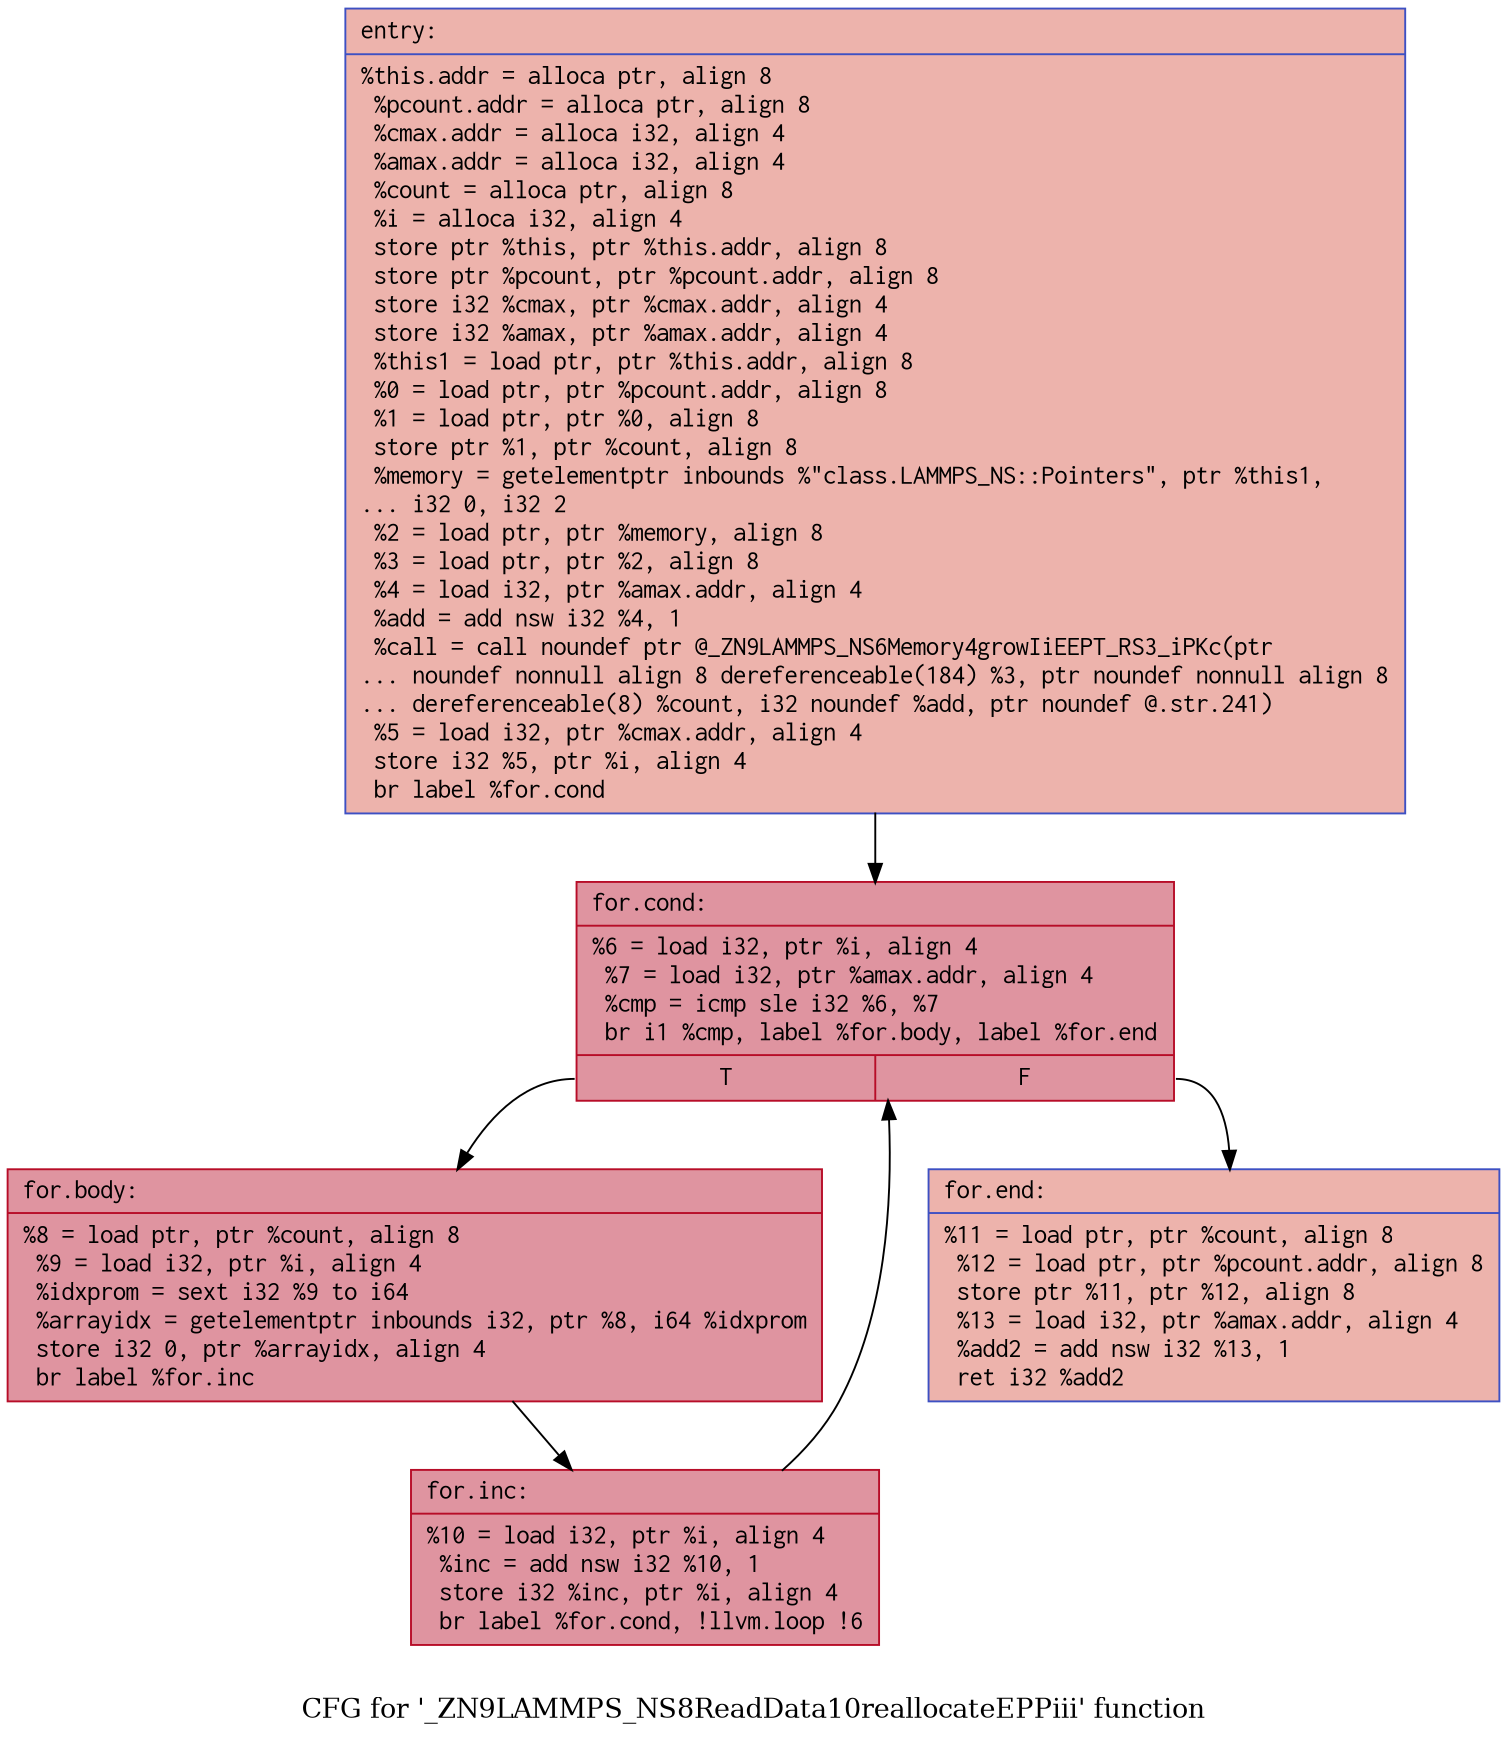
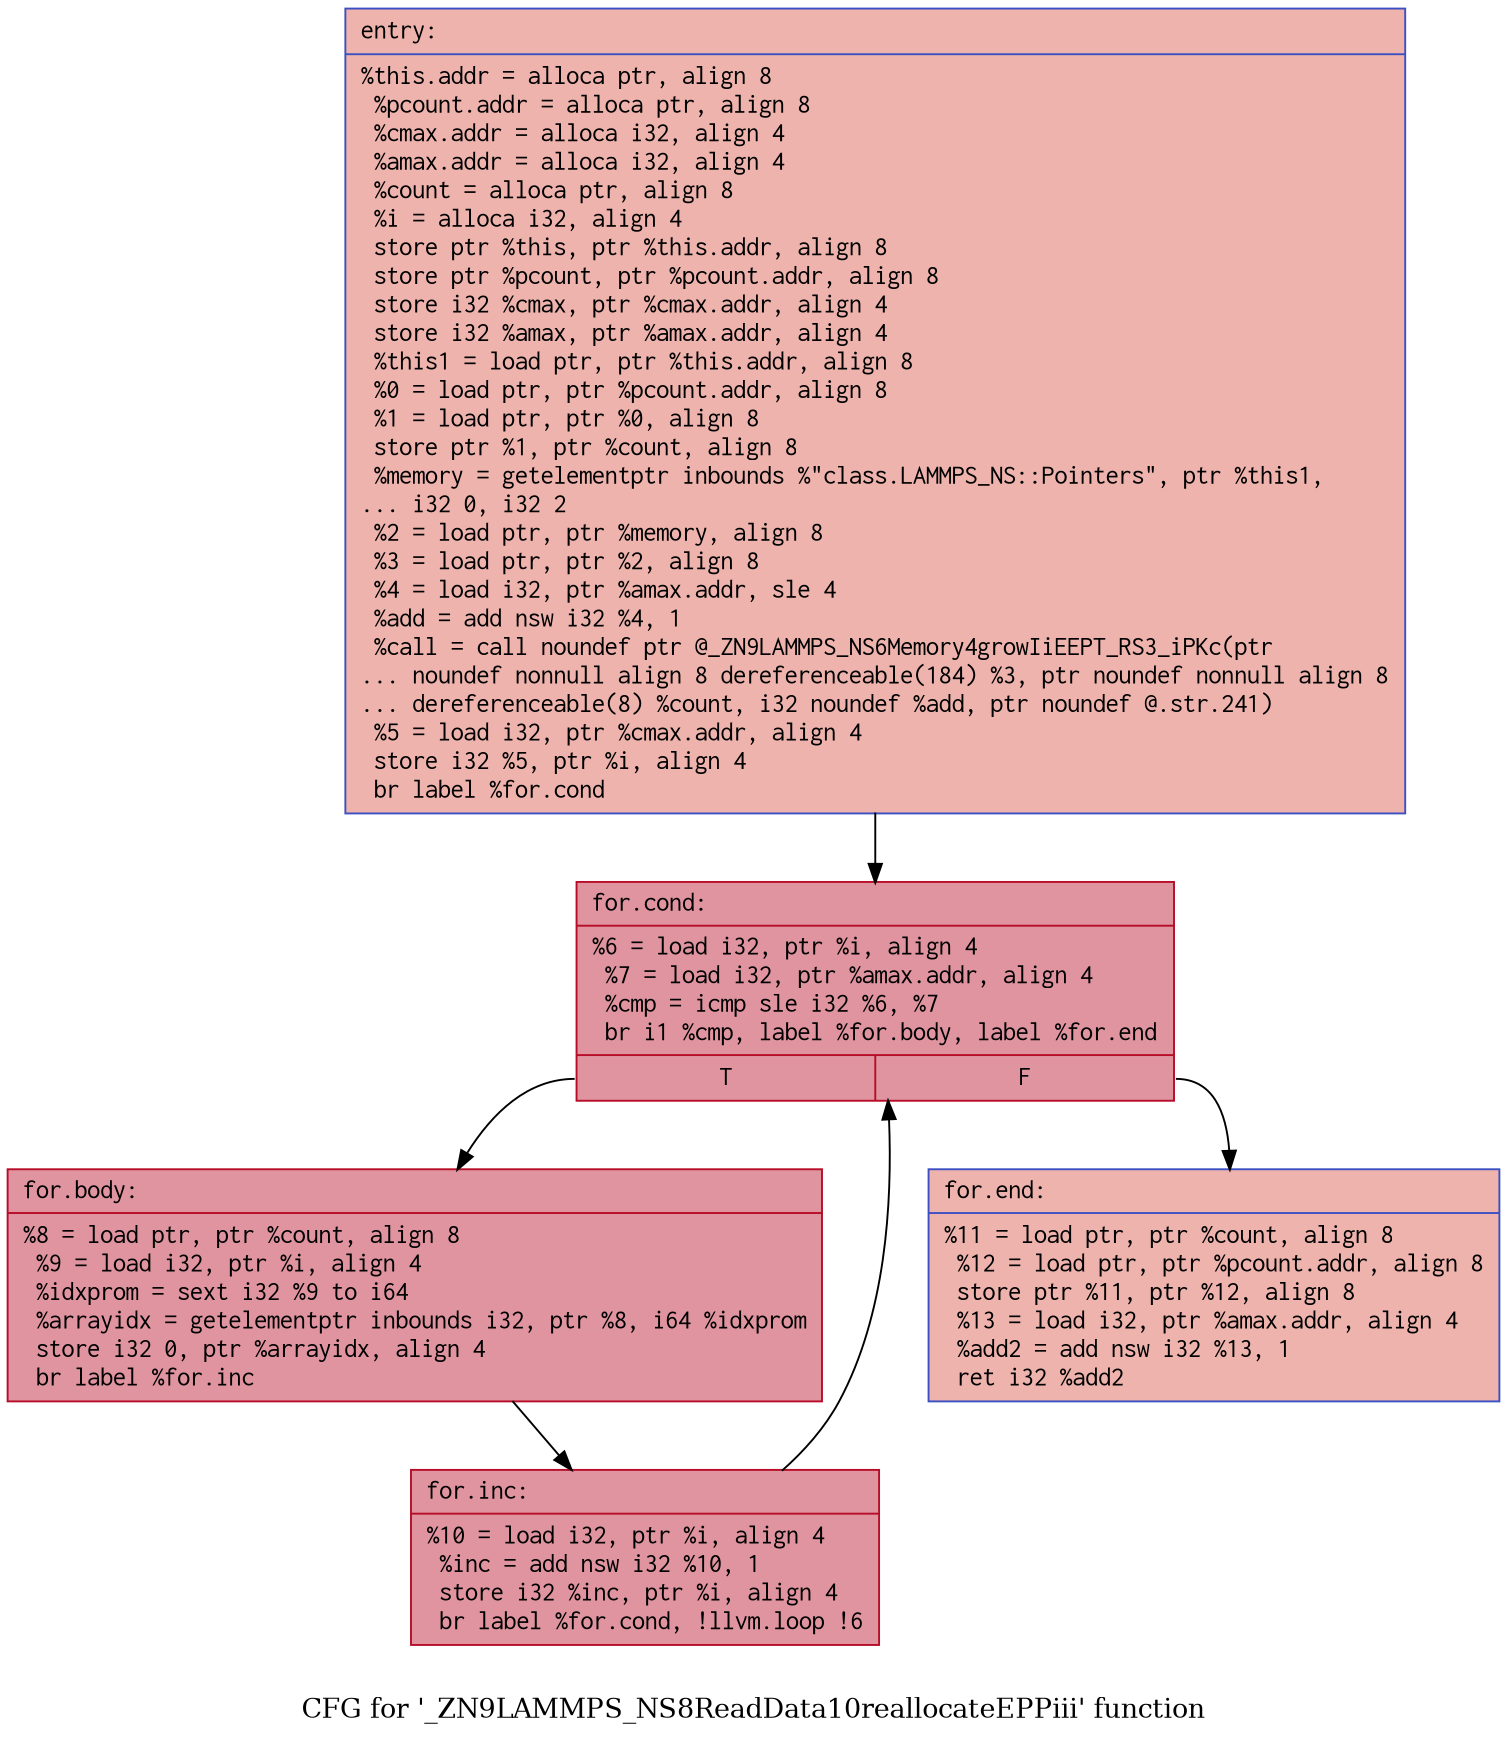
node "entry:": text "%4 = load i32, ptr %amax.addr, align 4" -> "%4 = load i32, ptr %amax.addr, sle 4"
